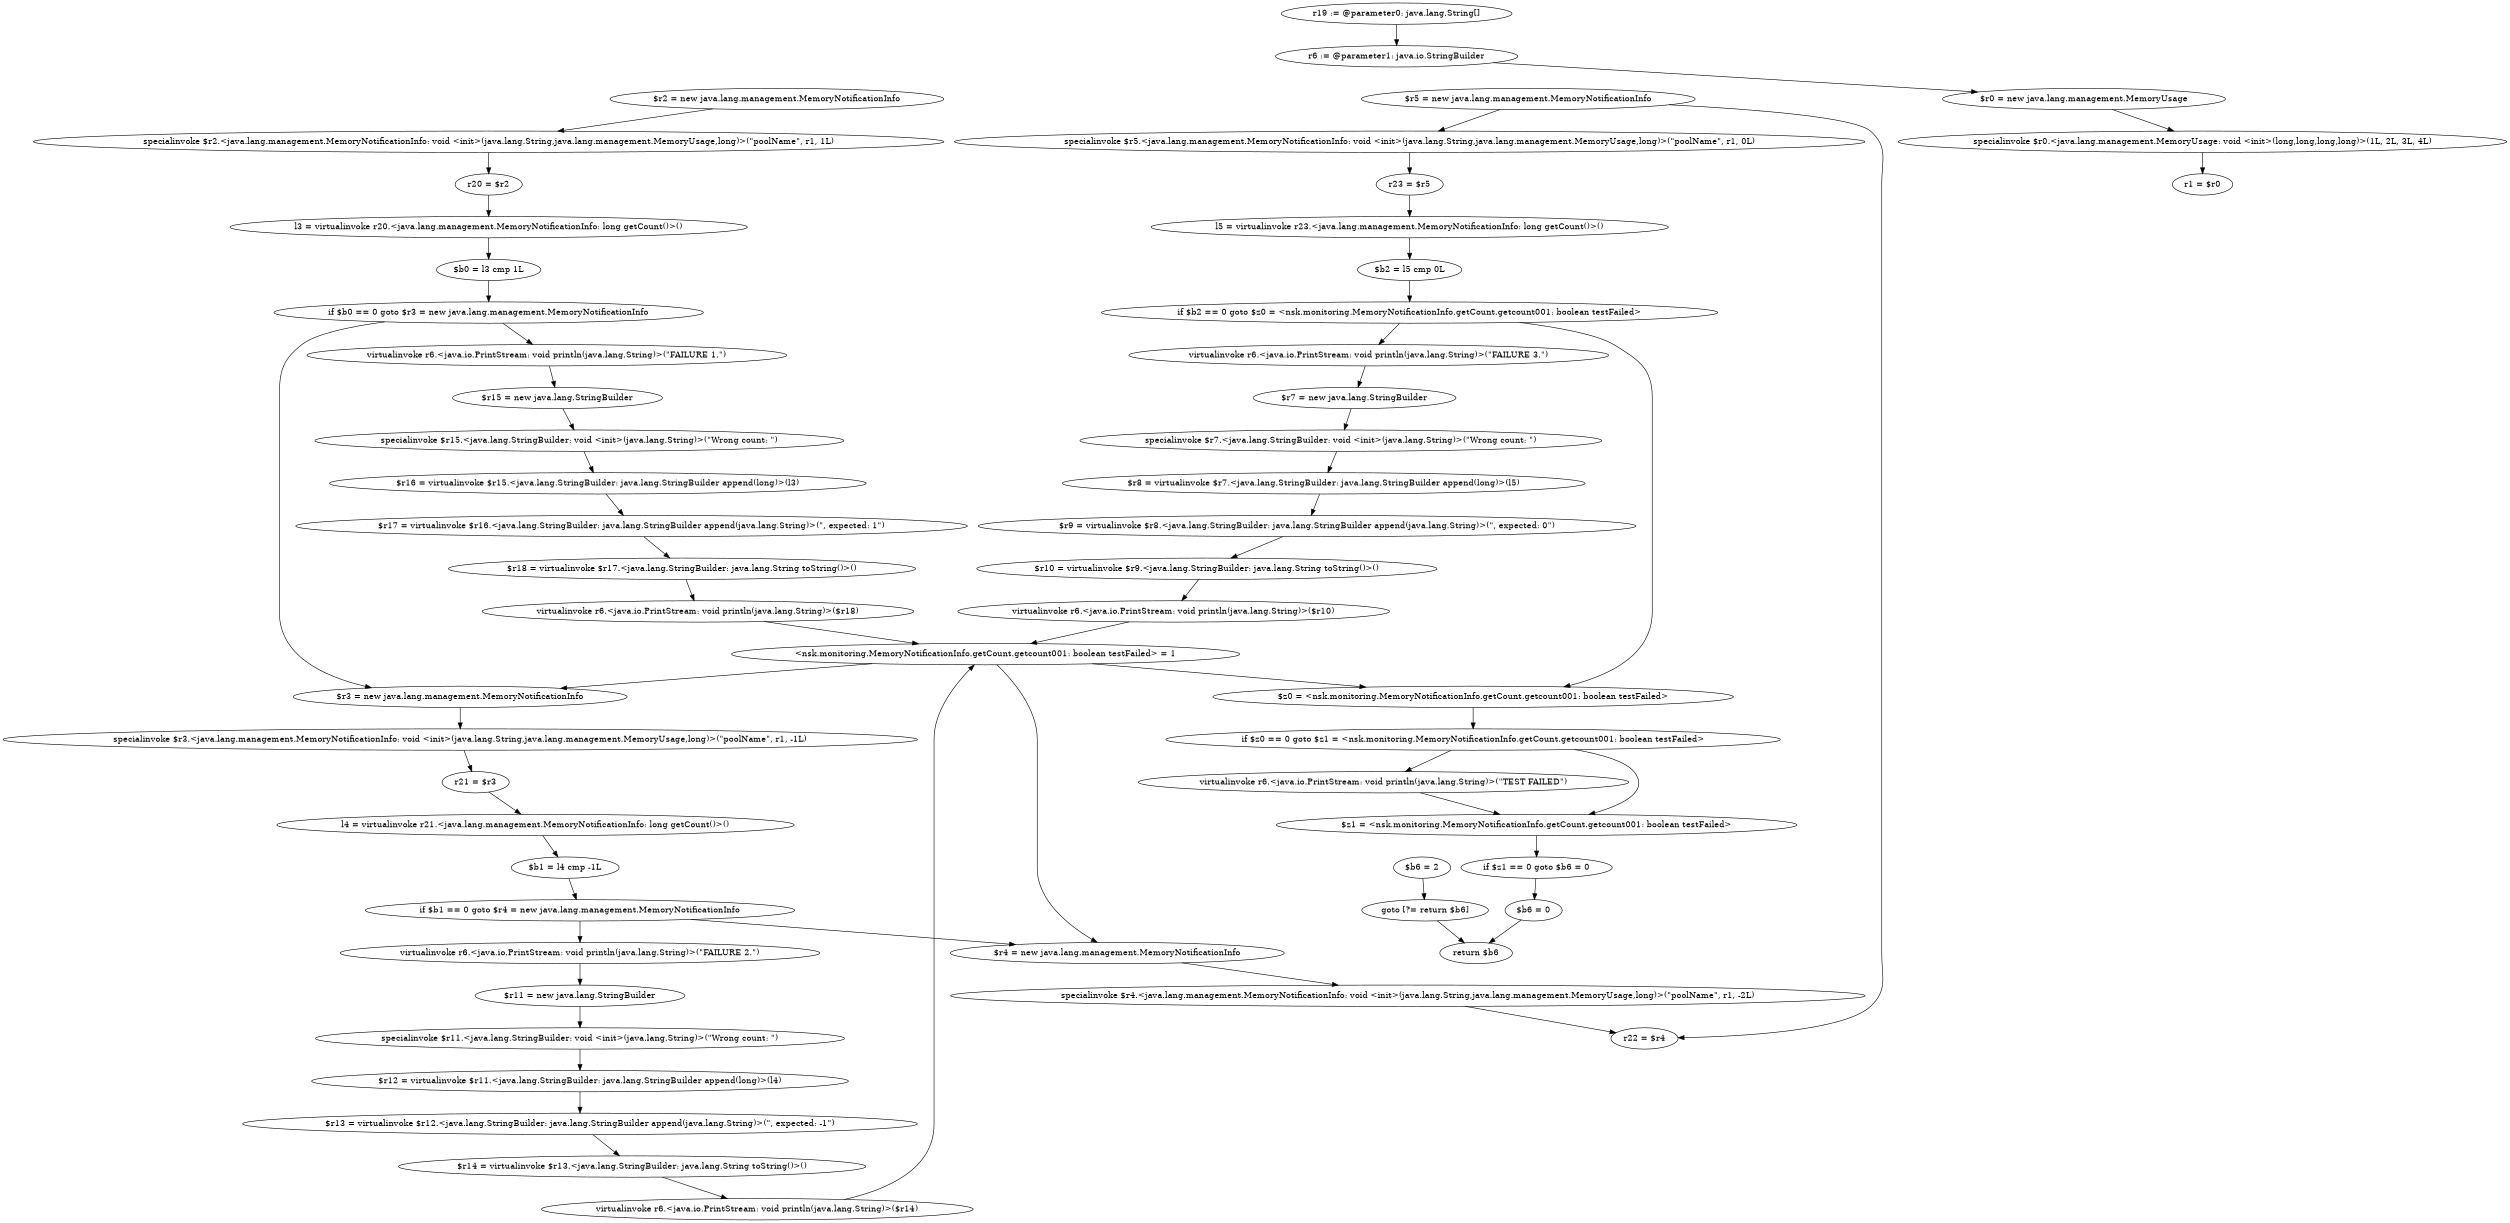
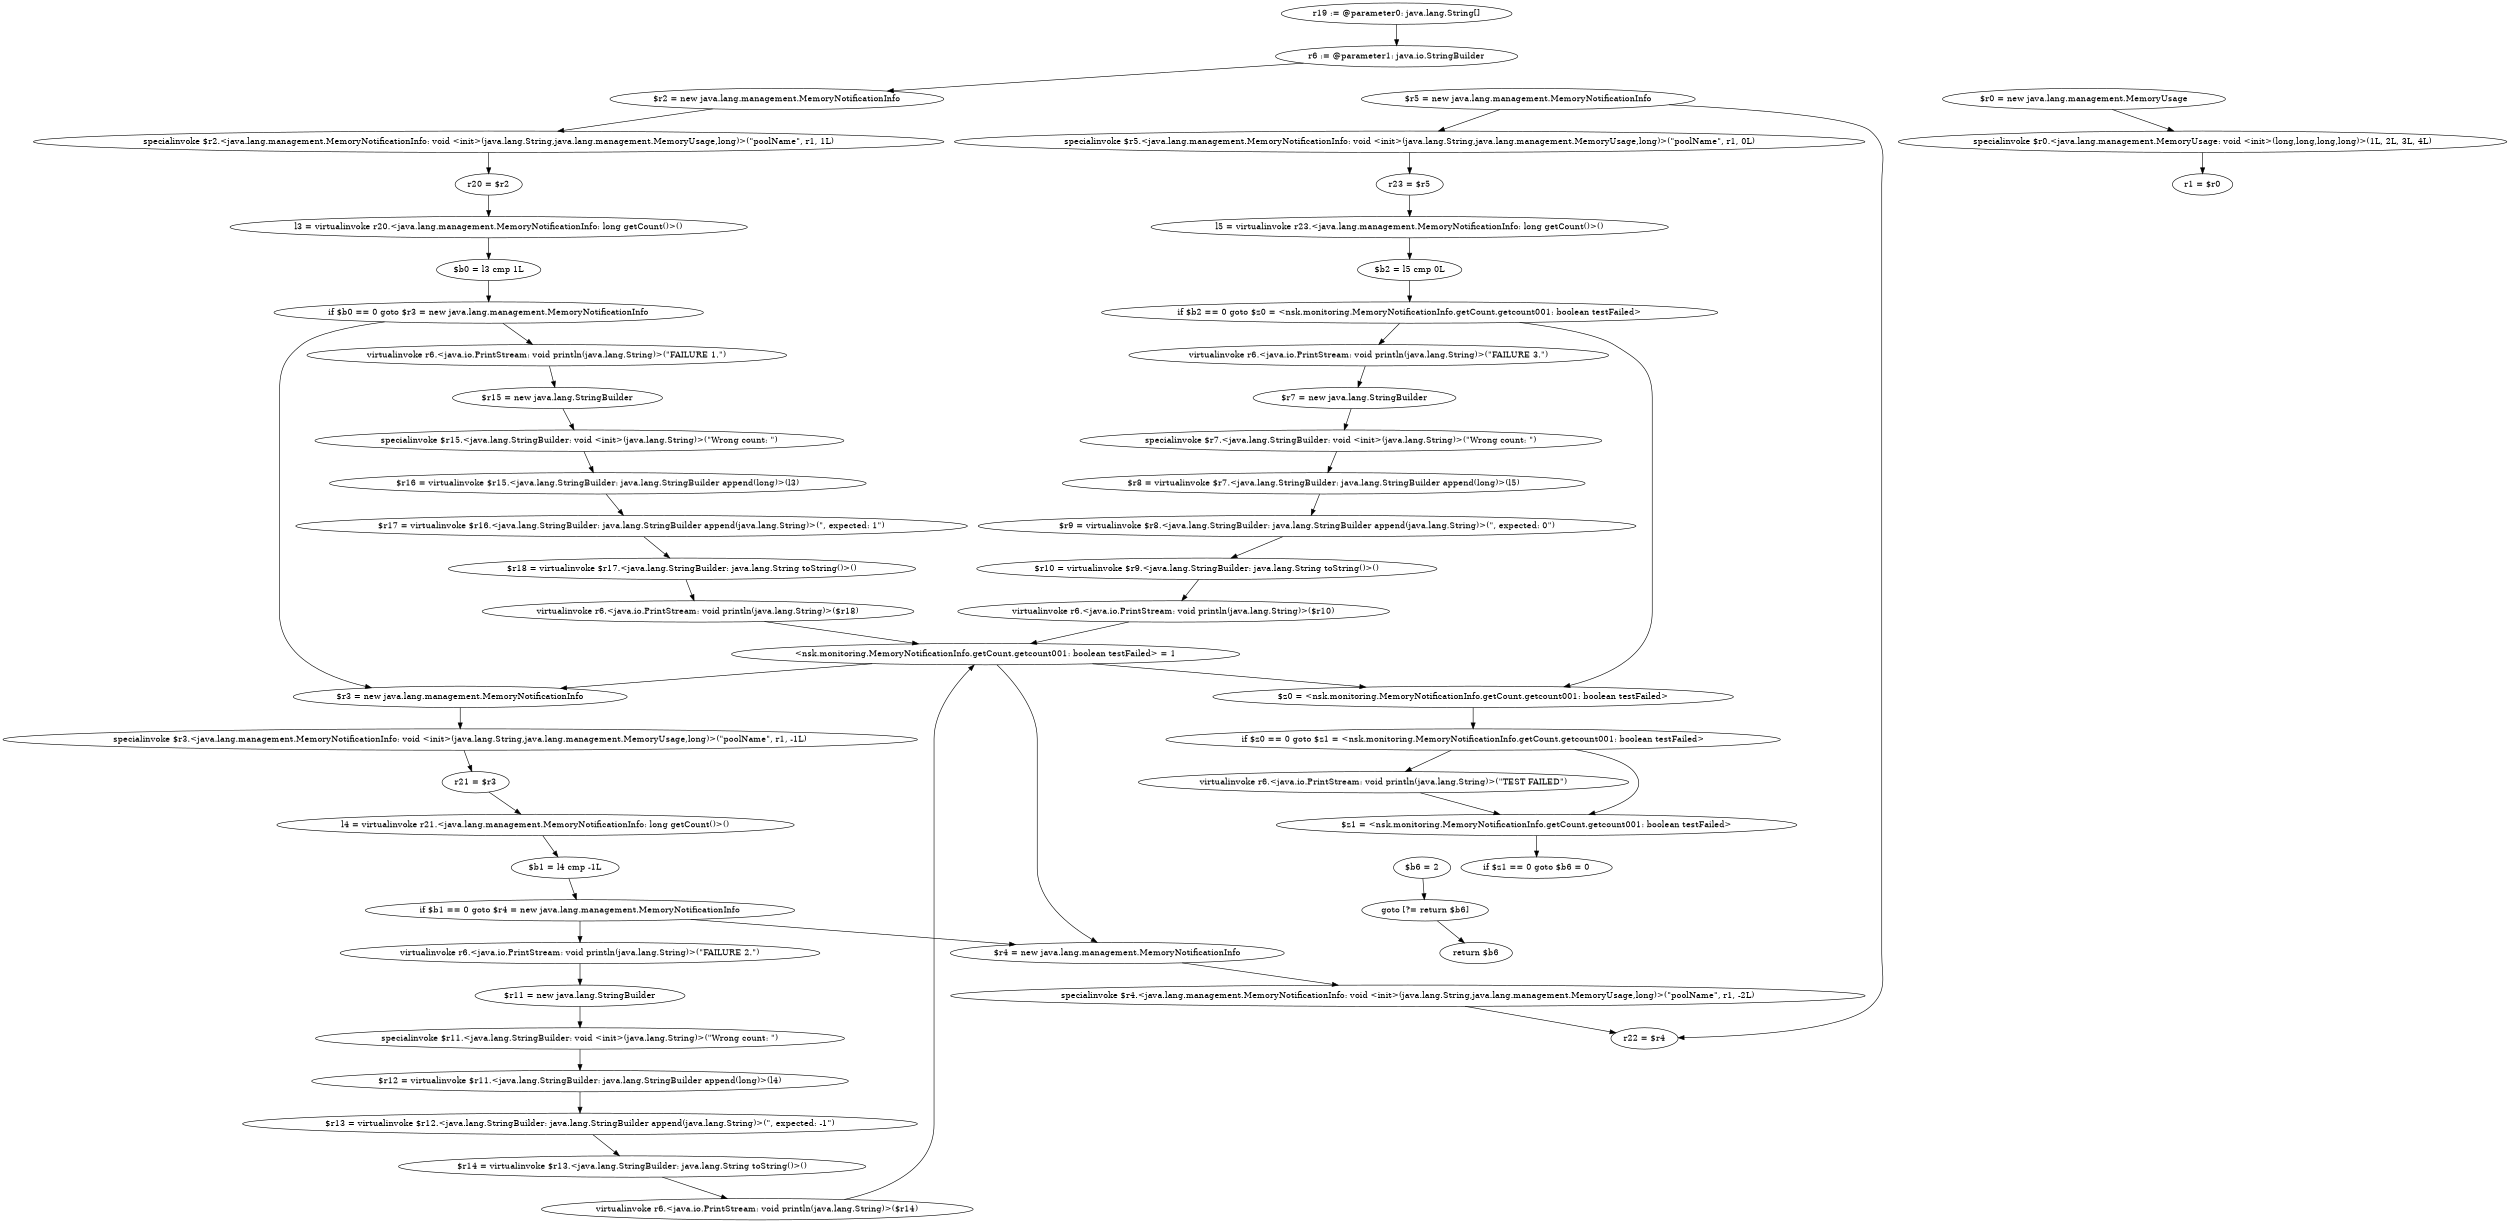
edge "r6 := @parameter1: java.io.StringBuilder" -> "$r0 = new java.lang.management.MemoryUsage": now "r6 := @parameter1: java.io.StringBuilder" -> "$r2 = new java.lang.management.MemoryNotificationInfo"
node "$b6 = 0": removed
